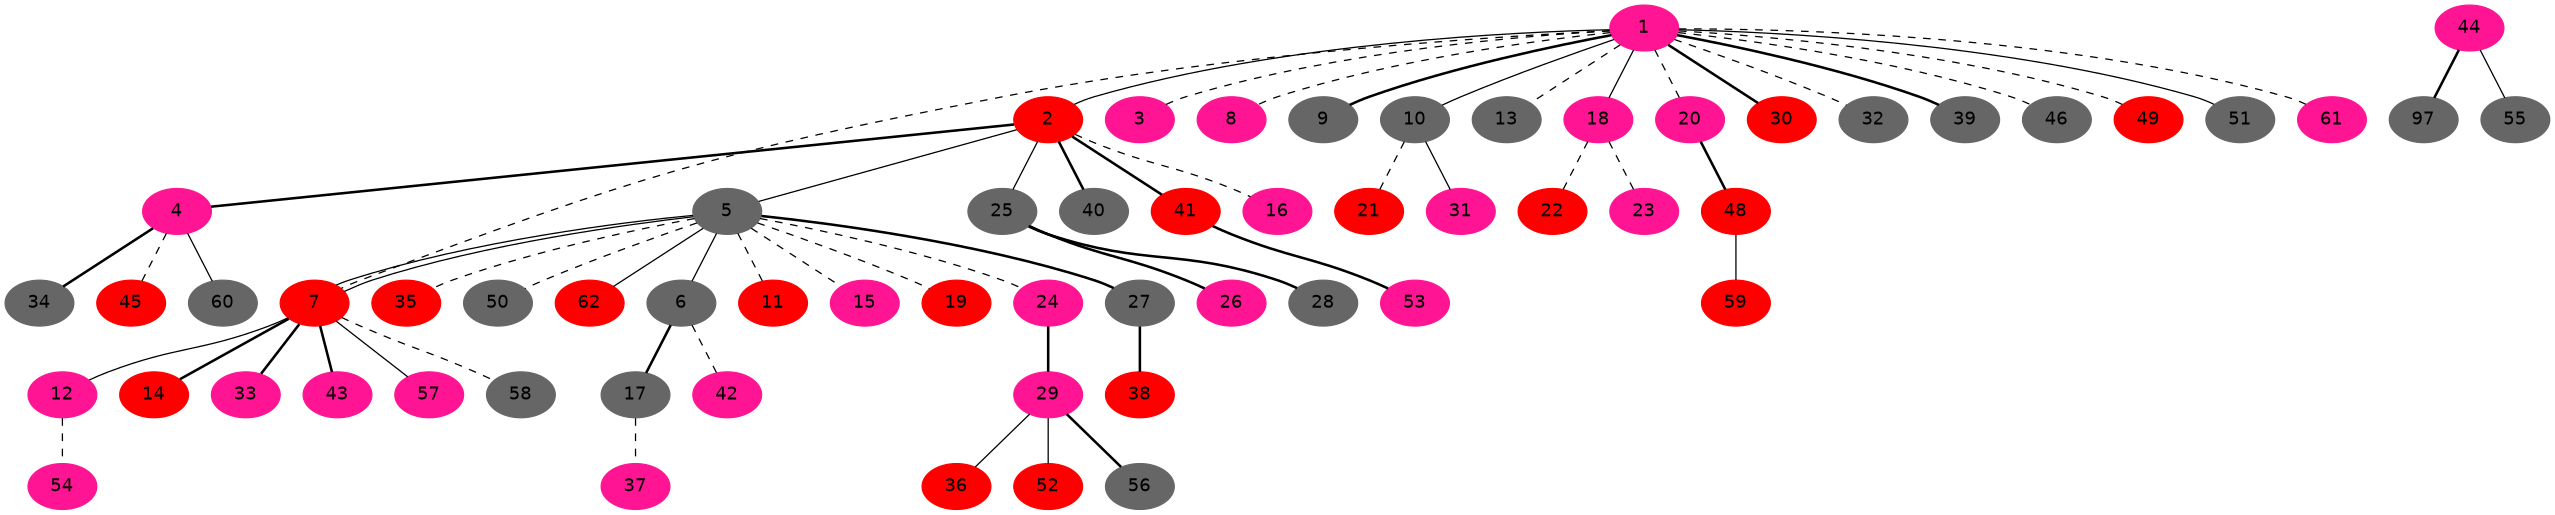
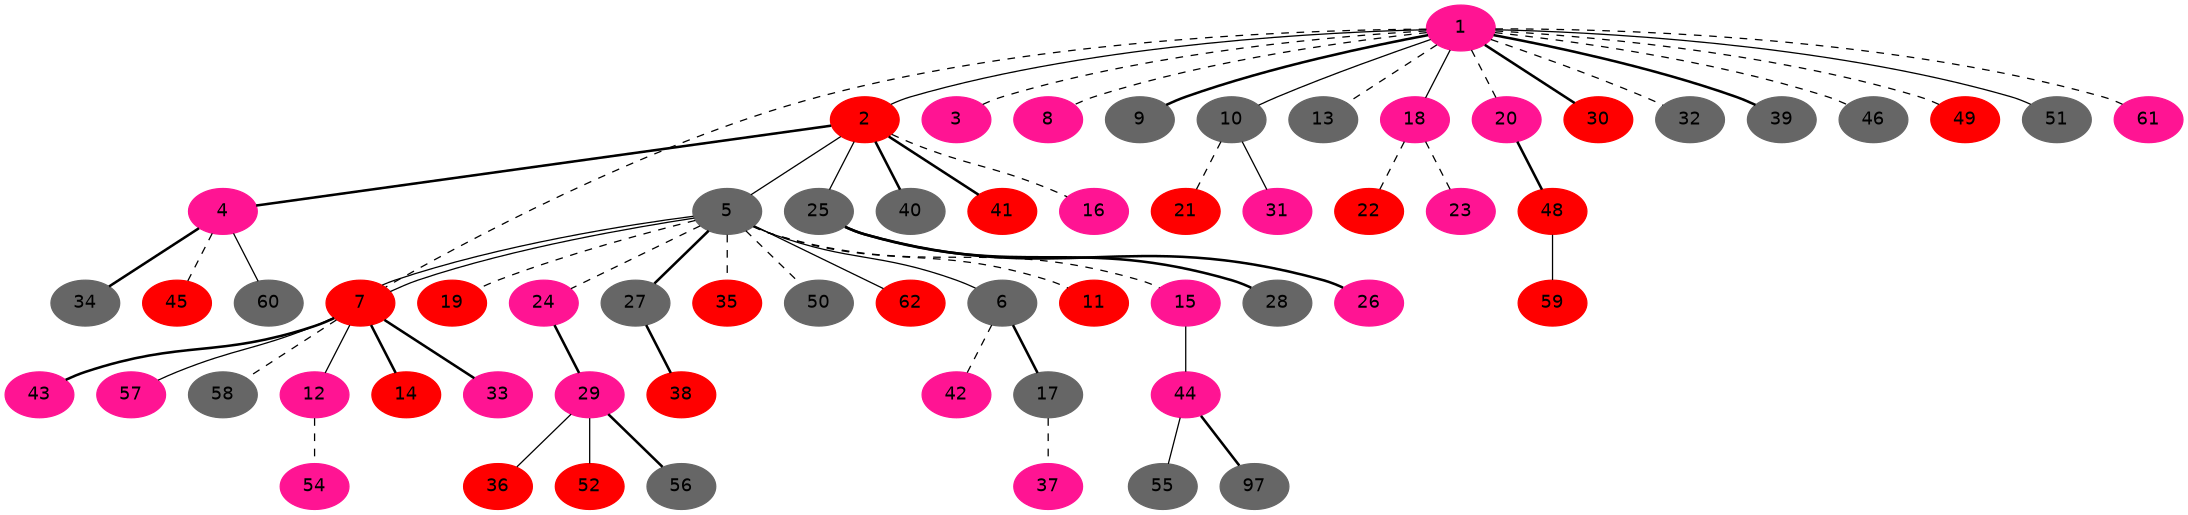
node "53": removed
edge "15" -- "44": added
